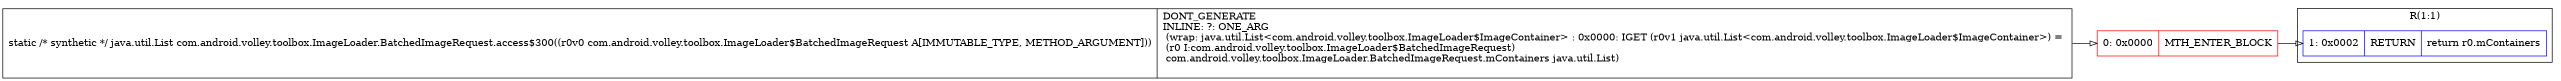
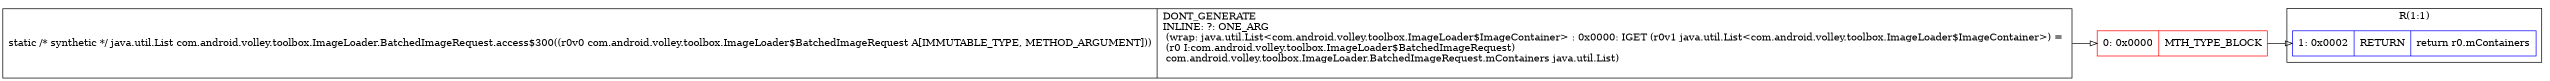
node "0: 0x0000": text "MTH_ENTER_BLOCK" -> "MTH_TYPE_BLOCK"
